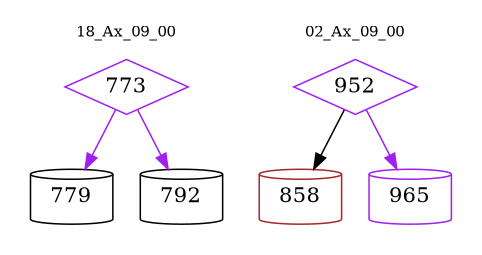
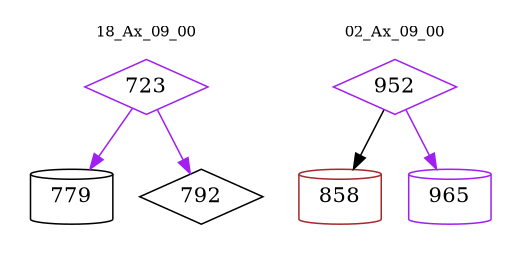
node "773": label "773" -> "723"
node "792": shape cylinder -> diamond
